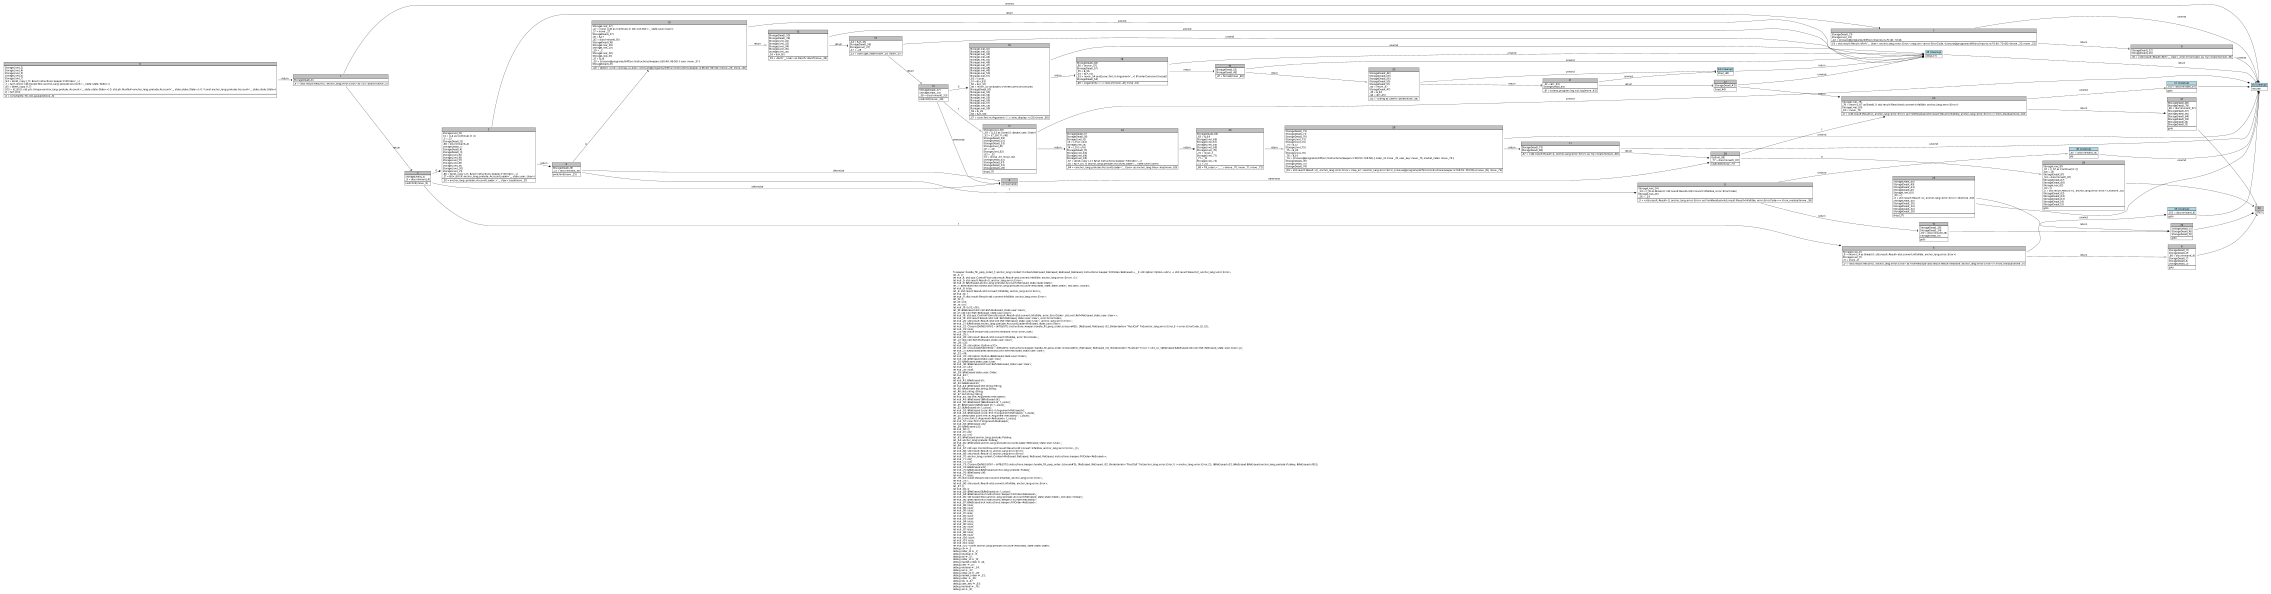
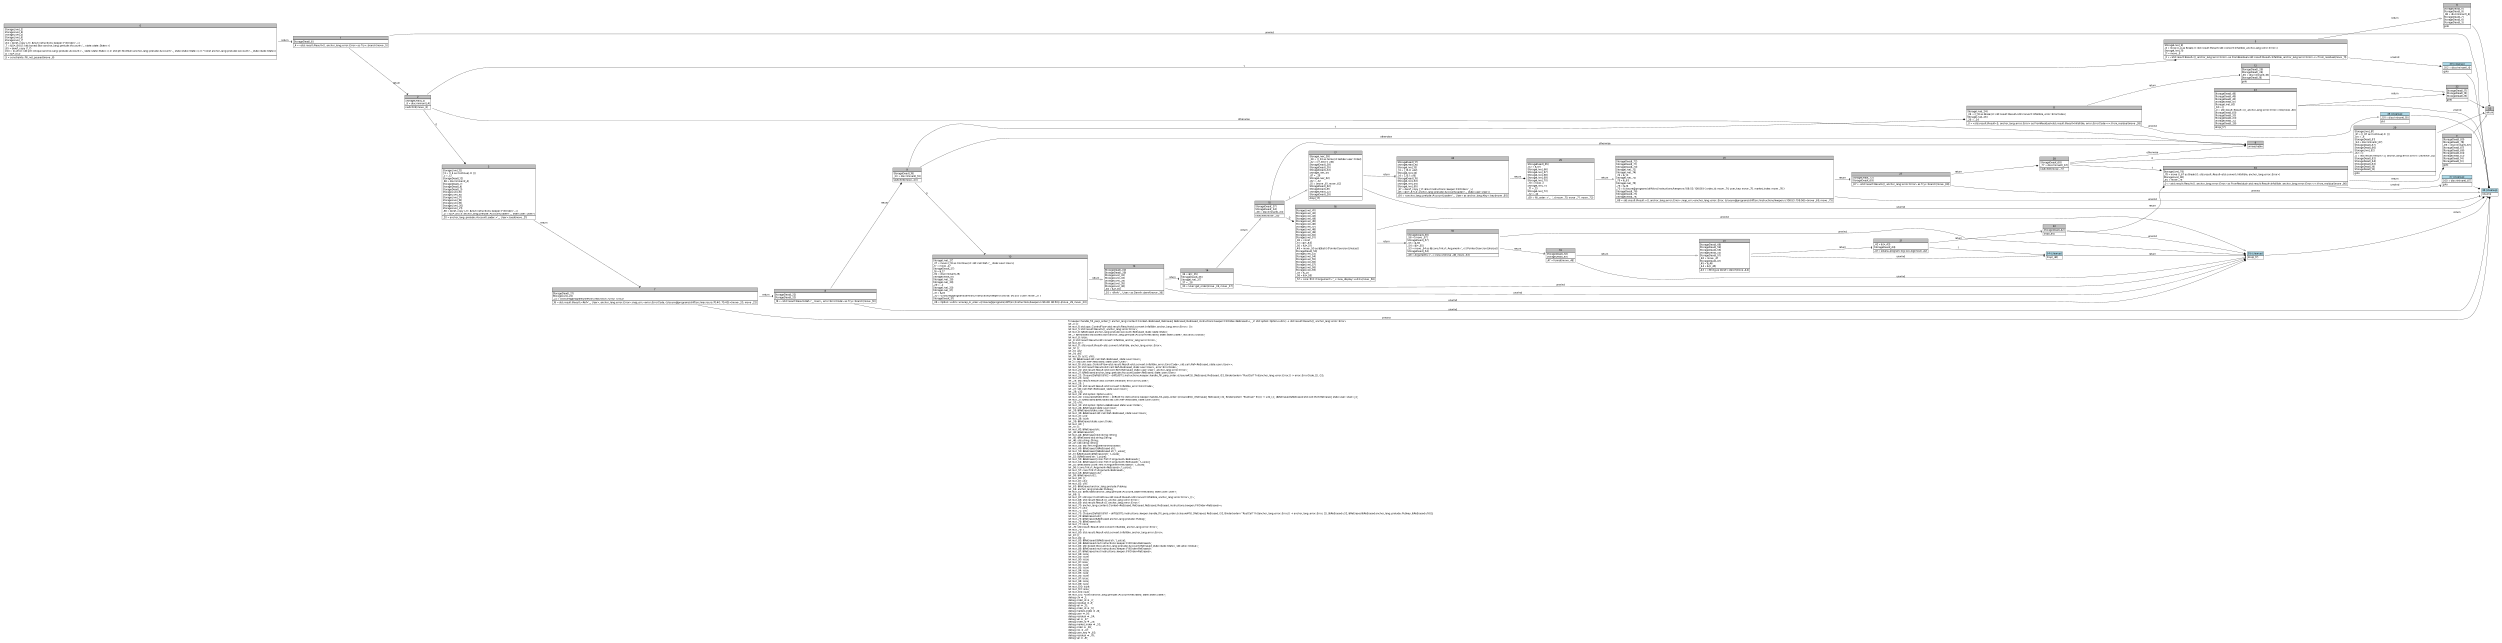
edge "21" -> "34 (cleanup)": label "unwind" -> "1"
node "28": text "Option(_68)" -> "StorageDead(_68)"
edge "3" -> "9": now "8" -> "9"
edge "4" -> "28": reversed
